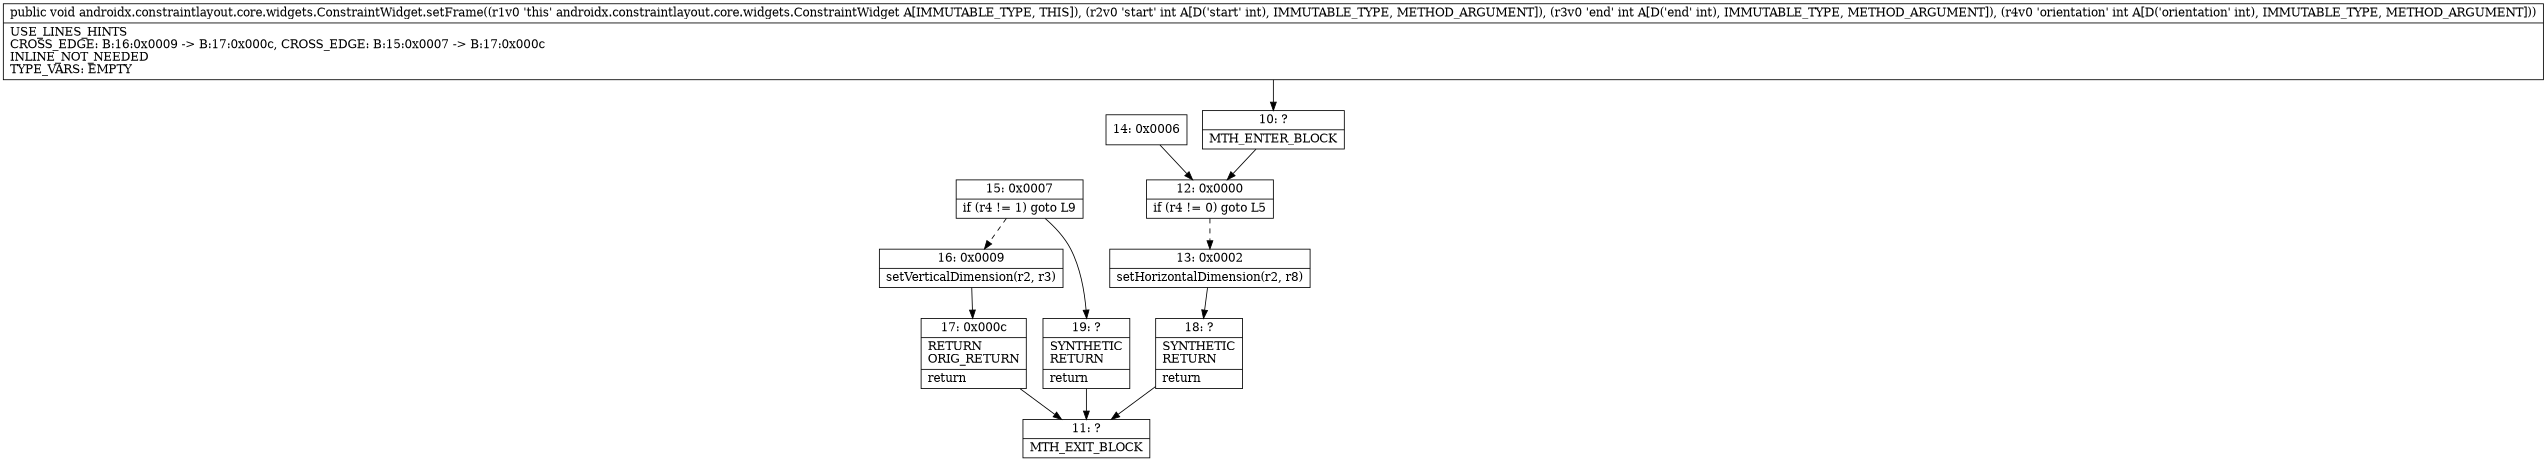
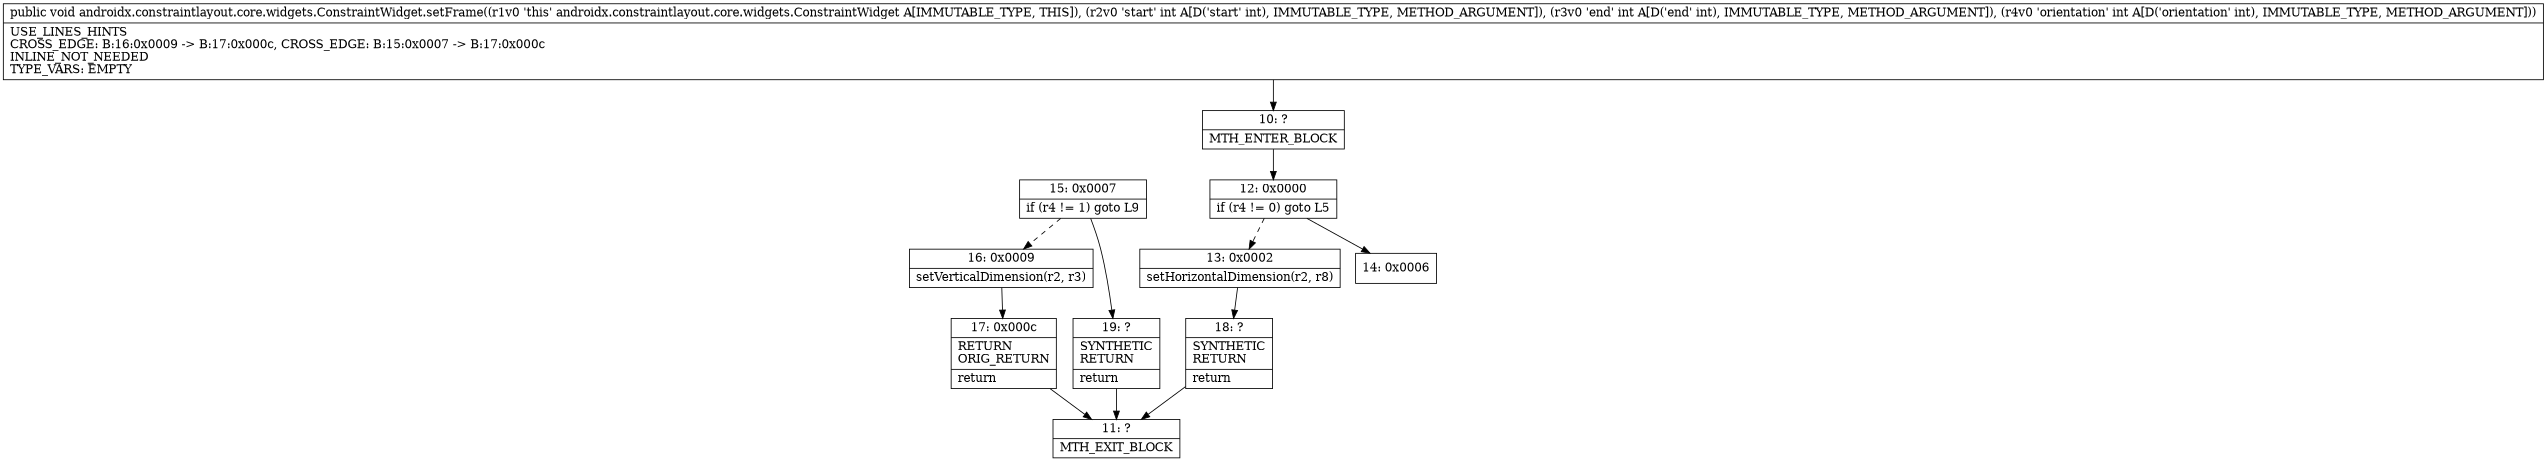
edge "14: 0x0006" -> "12: 0x0000": reversed
